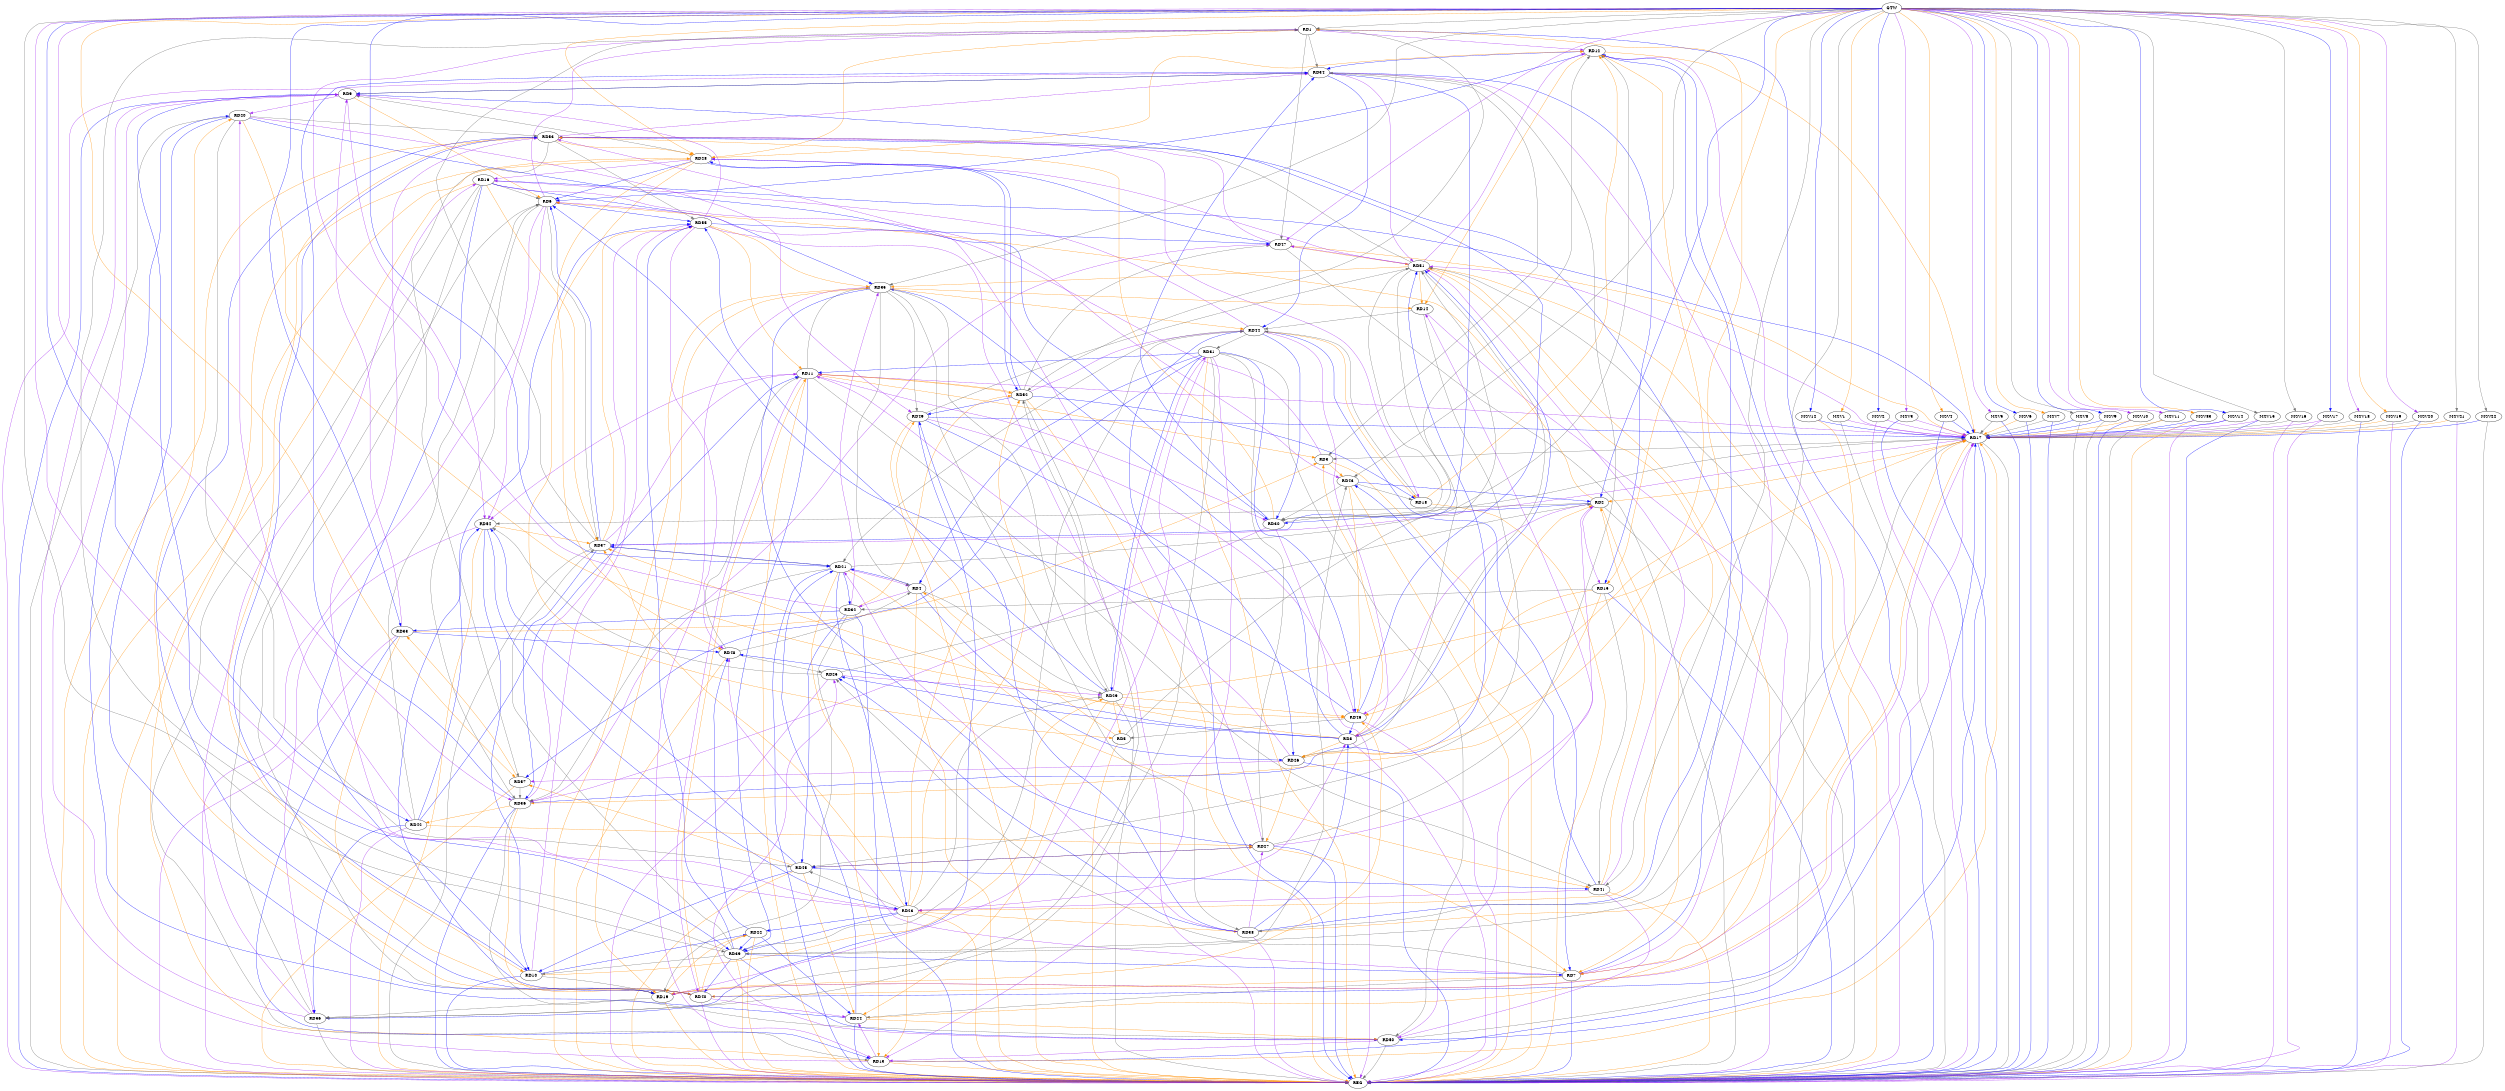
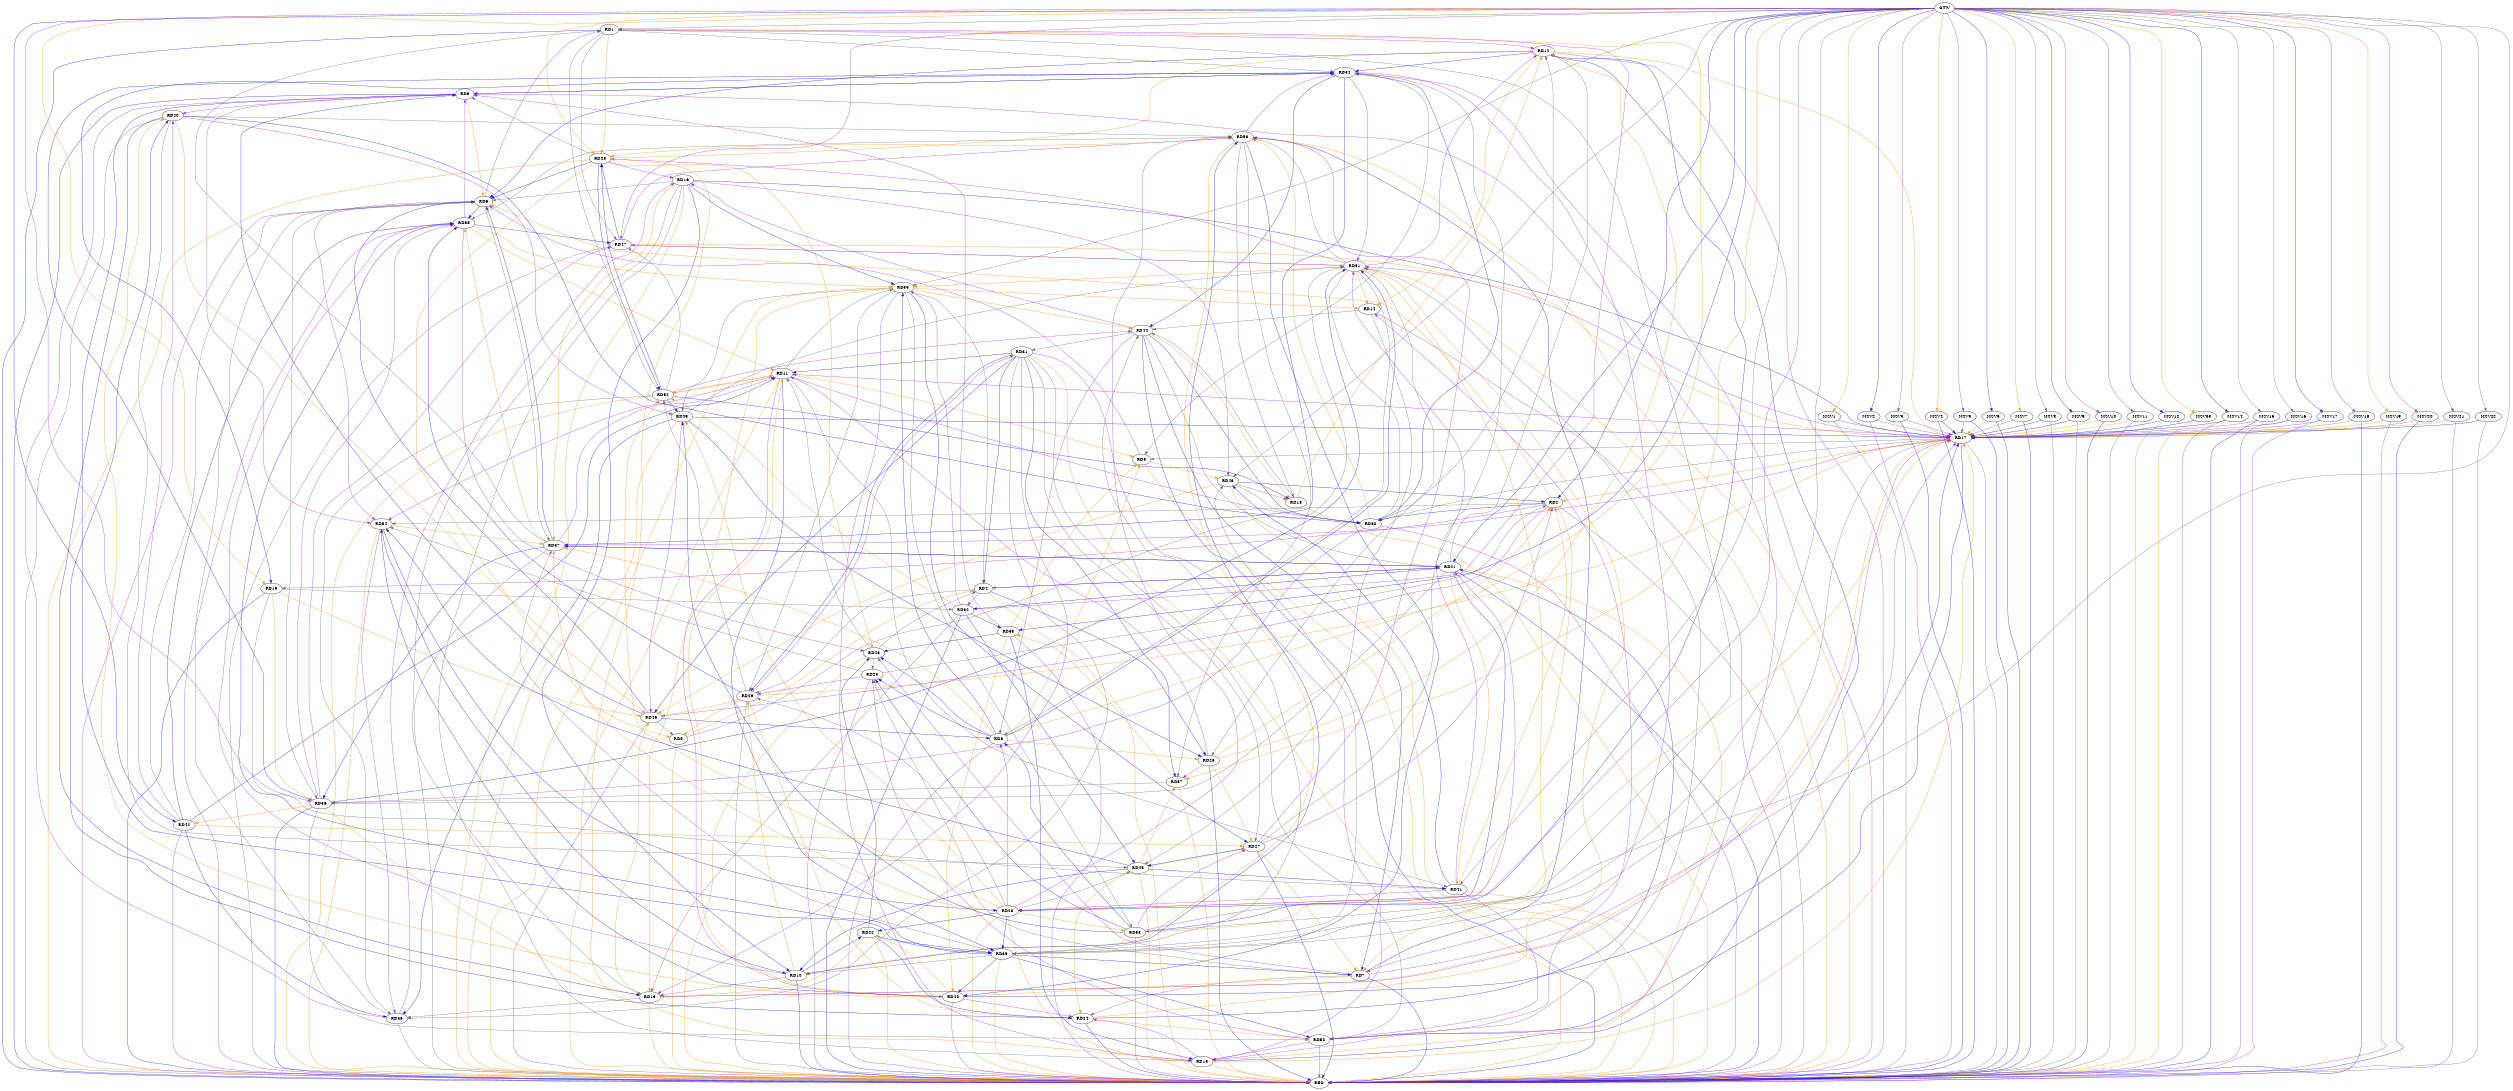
edge "MSV12" -> "RD7": now "MSV12" -> "REG"
